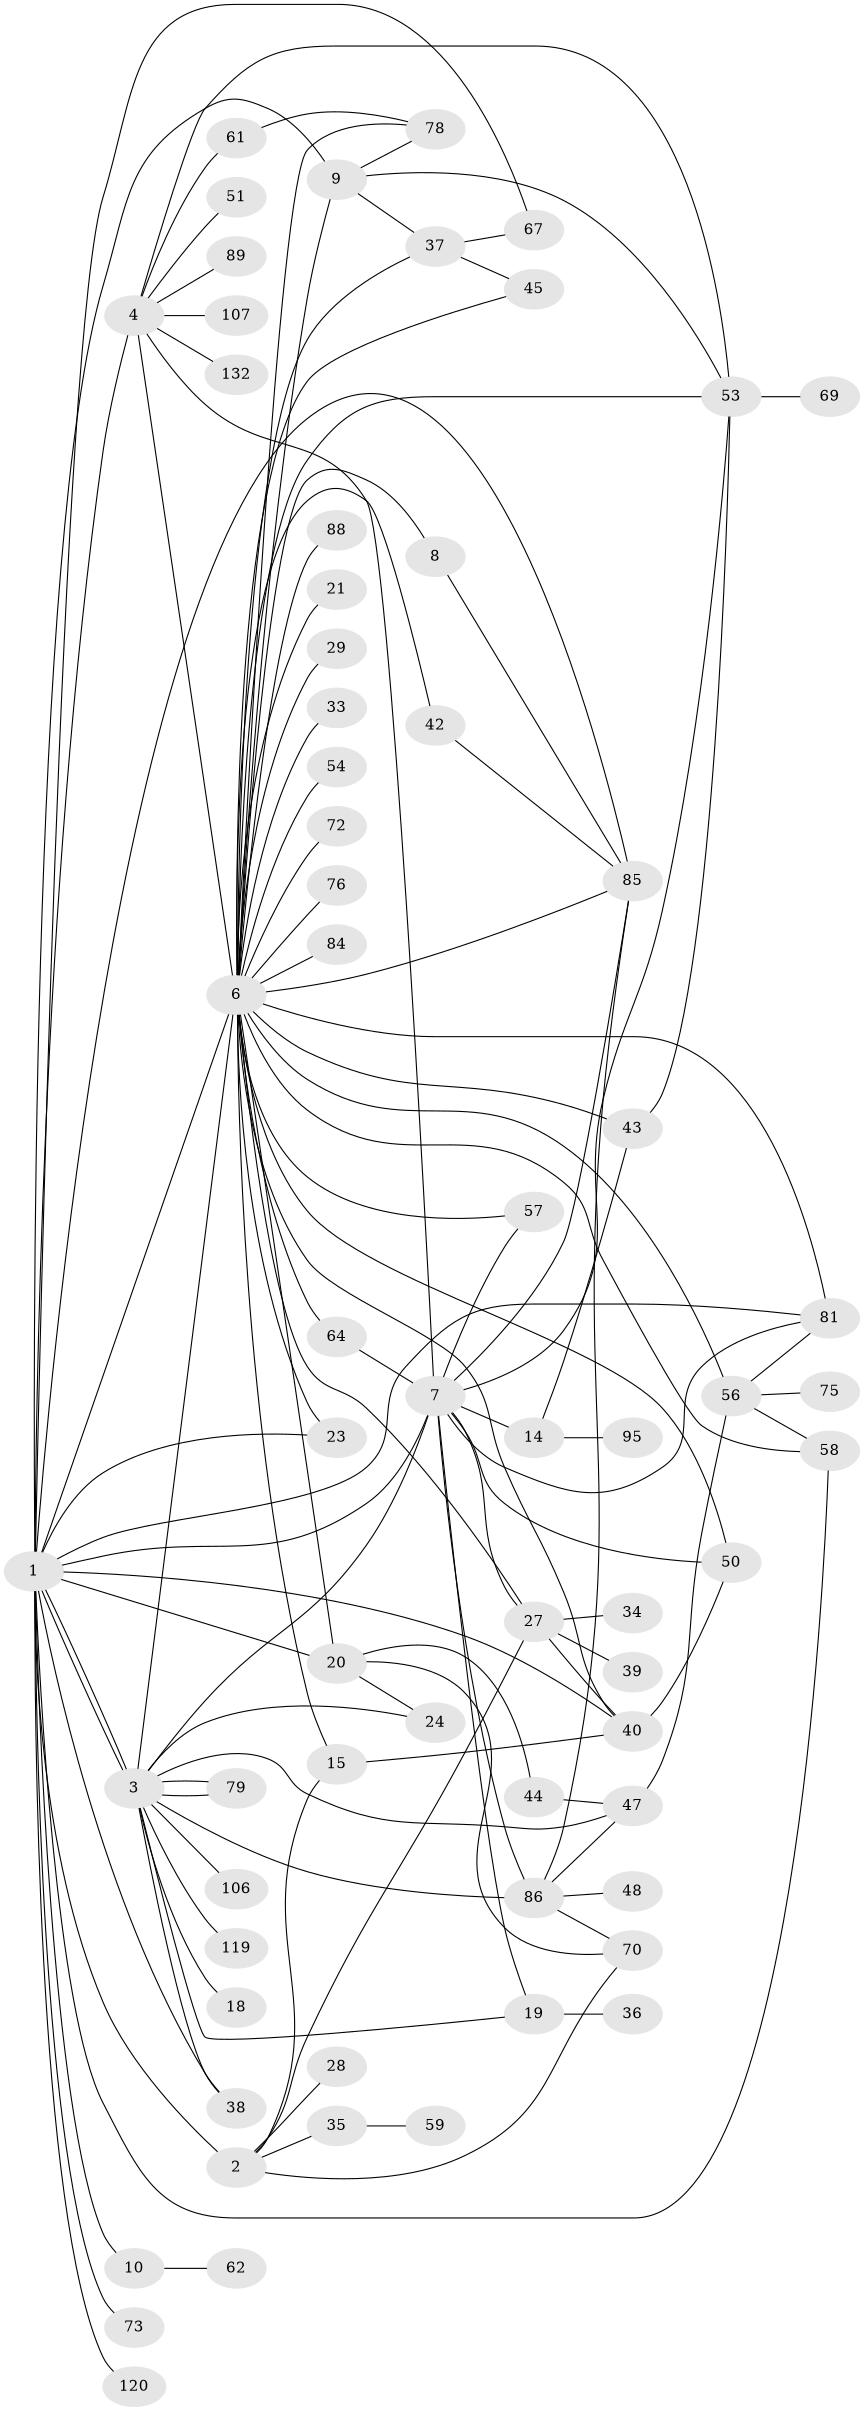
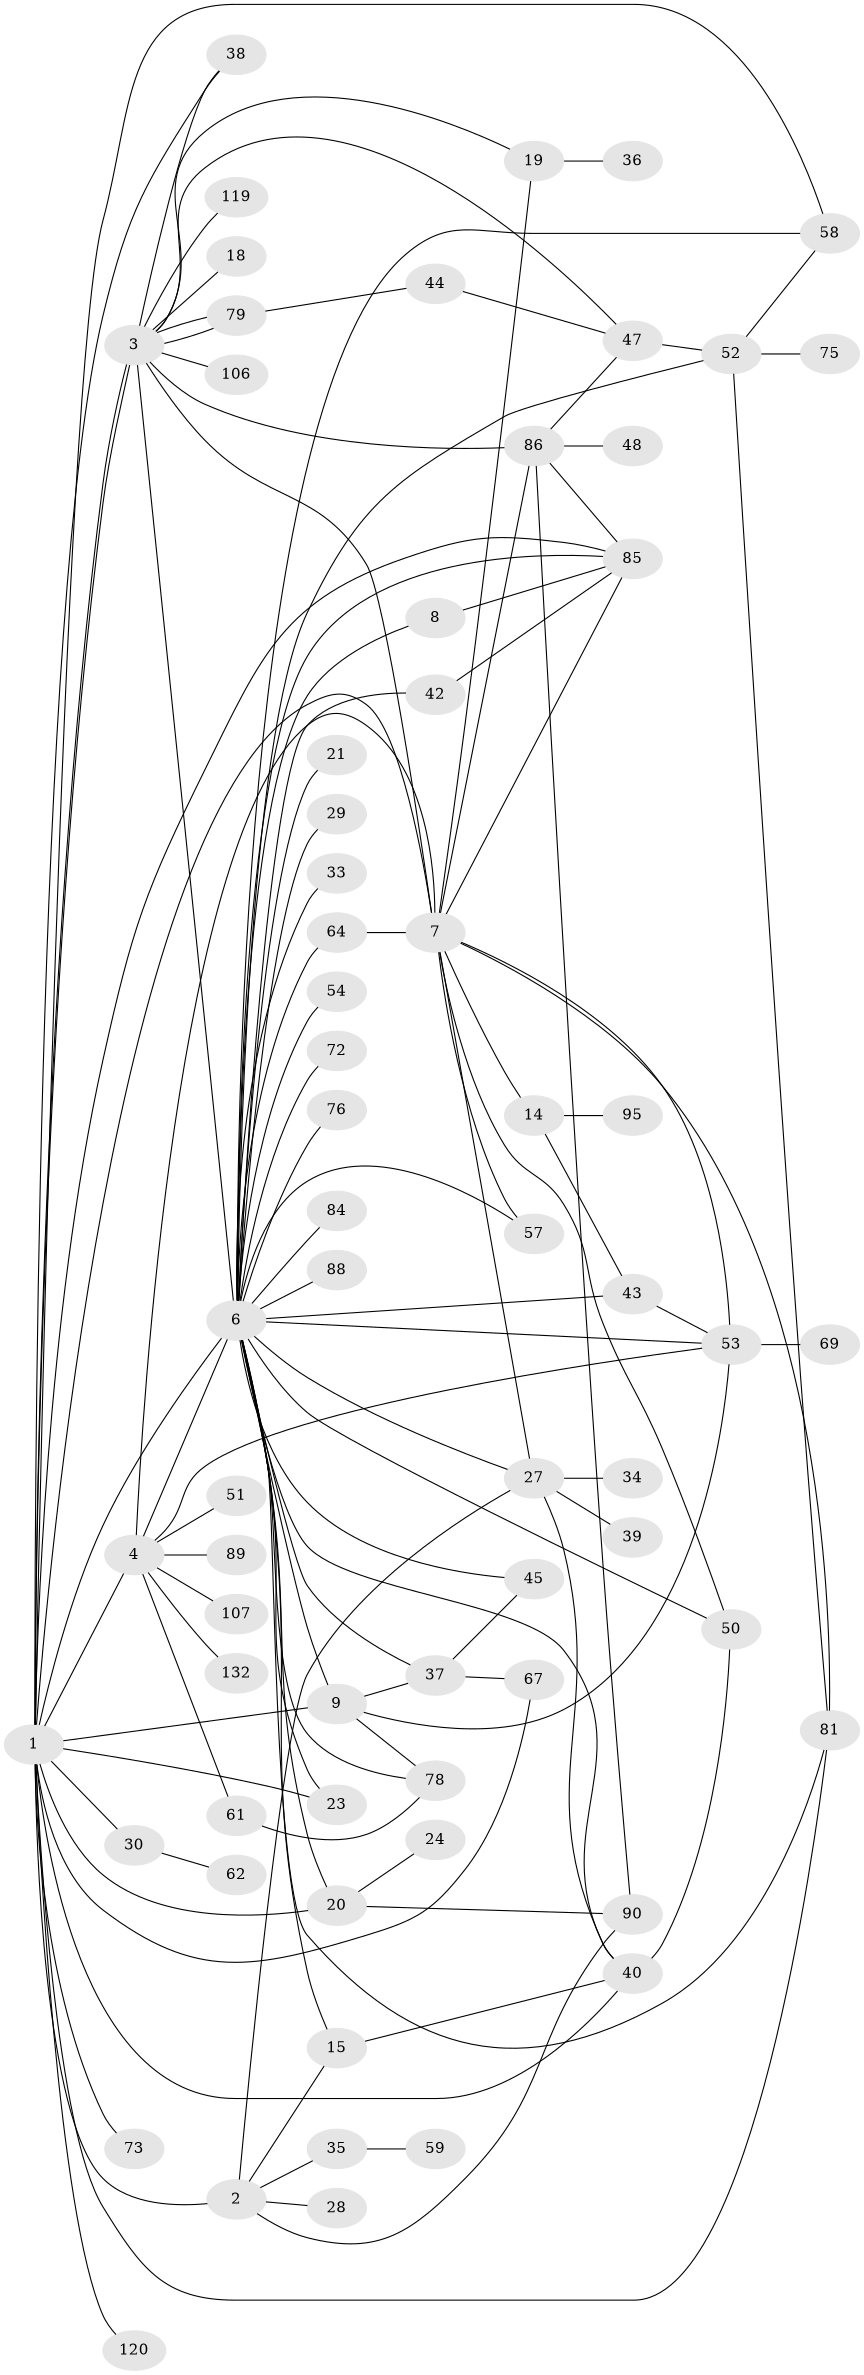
node "56": label "56" -> "52"
edge "20" -- "44": now "79" -- "44"
edge "24" -- "3": removed
node "70": label "70" -> "90"
node "10": label "10" -> "30"
